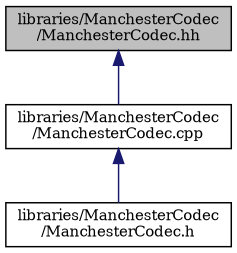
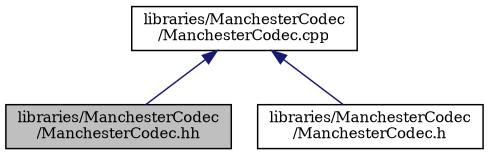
edge "libraries/ManchesterCodec /ManchesterCodec.cpp" -> "libraries/ManchesterCodec /ManchesterCodec.hh": reversed
